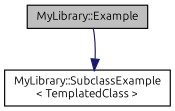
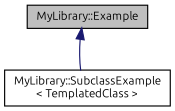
edge "MyLibrary::Example" -> "MyLibrary::SubclassExample < TemplatedClass >": reversed
